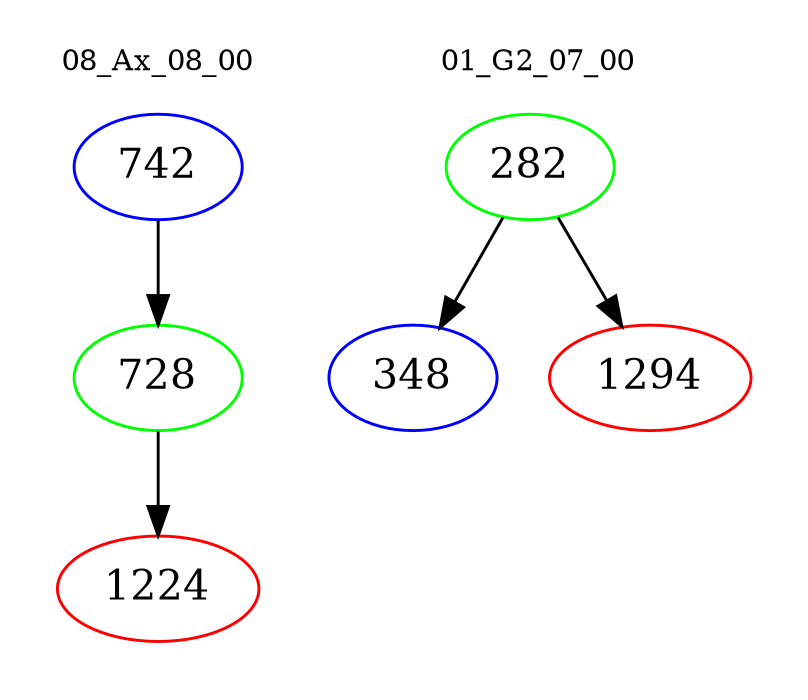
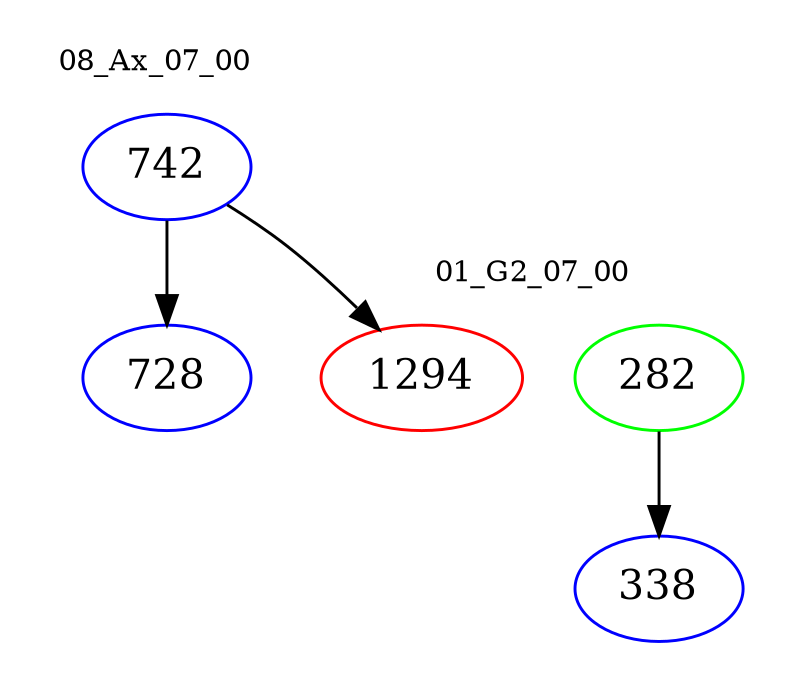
cluster "08_Ax_08_00": label "08_Ax_08_00" -> "08_Ax_07_00"
edge "282" -> "1294": now "742" -> "1294"
node "728": color green -> blue
node "348": label "348" -> "338"
node "1224": removed
